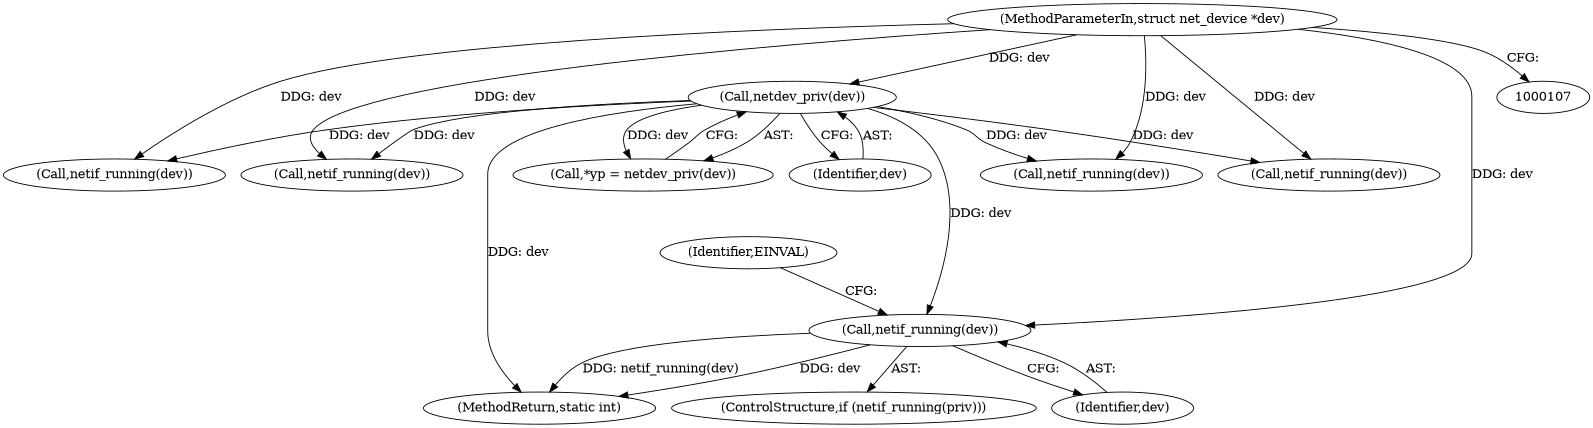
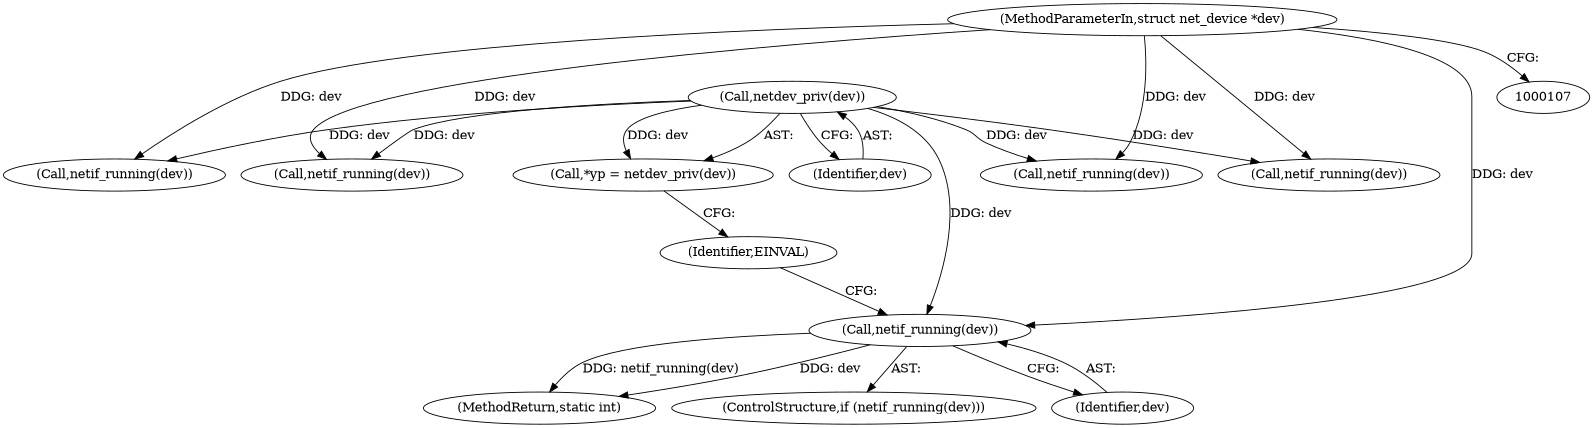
edge "(MethodParameterIn,struct net_device *dev)" -> "(Call,netdev_priv(dev))": removed, label "DDG: dev"
edge "(Call,*yp = netdev_priv(dev))" -> "(Call,netdev_priv(dev))": now "(Call,*yp = netdev_priv(dev))" -> "(Identifier,EINVAL)"
edge "(Call,netdev_priv(dev))" -> "(MethodReturn,static int)": removed, label "DDG: dev"
node "(ControlStructure,if (netif_running(priv)))": label "(ControlStructure,if (netif_running(priv)))" -> "(ControlStructure,if (netif_running(dev)))"
